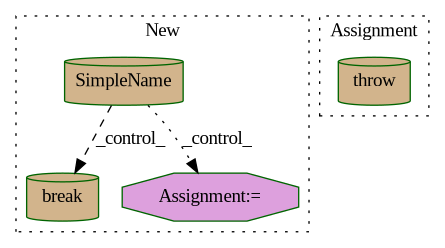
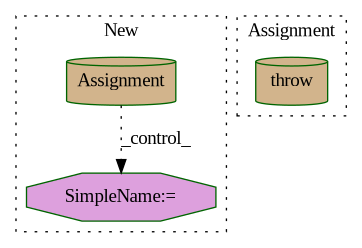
node "SimpleName": label "SimpleName" -> "Assignment"
node "break": removed
node "Assignment:=": label "Assignment:=" -> "SimpleName:="
